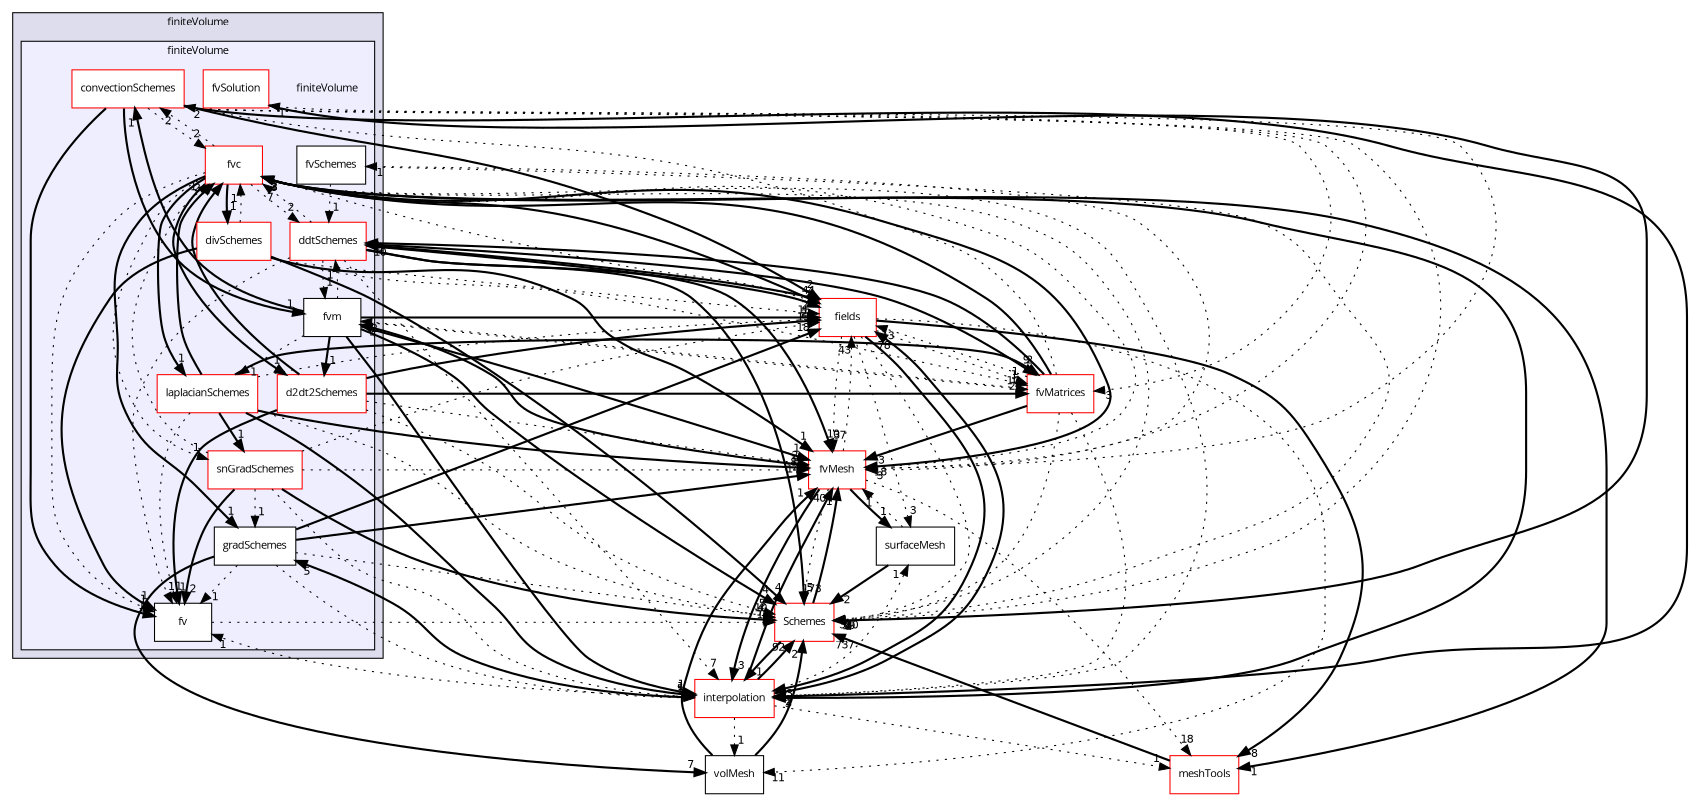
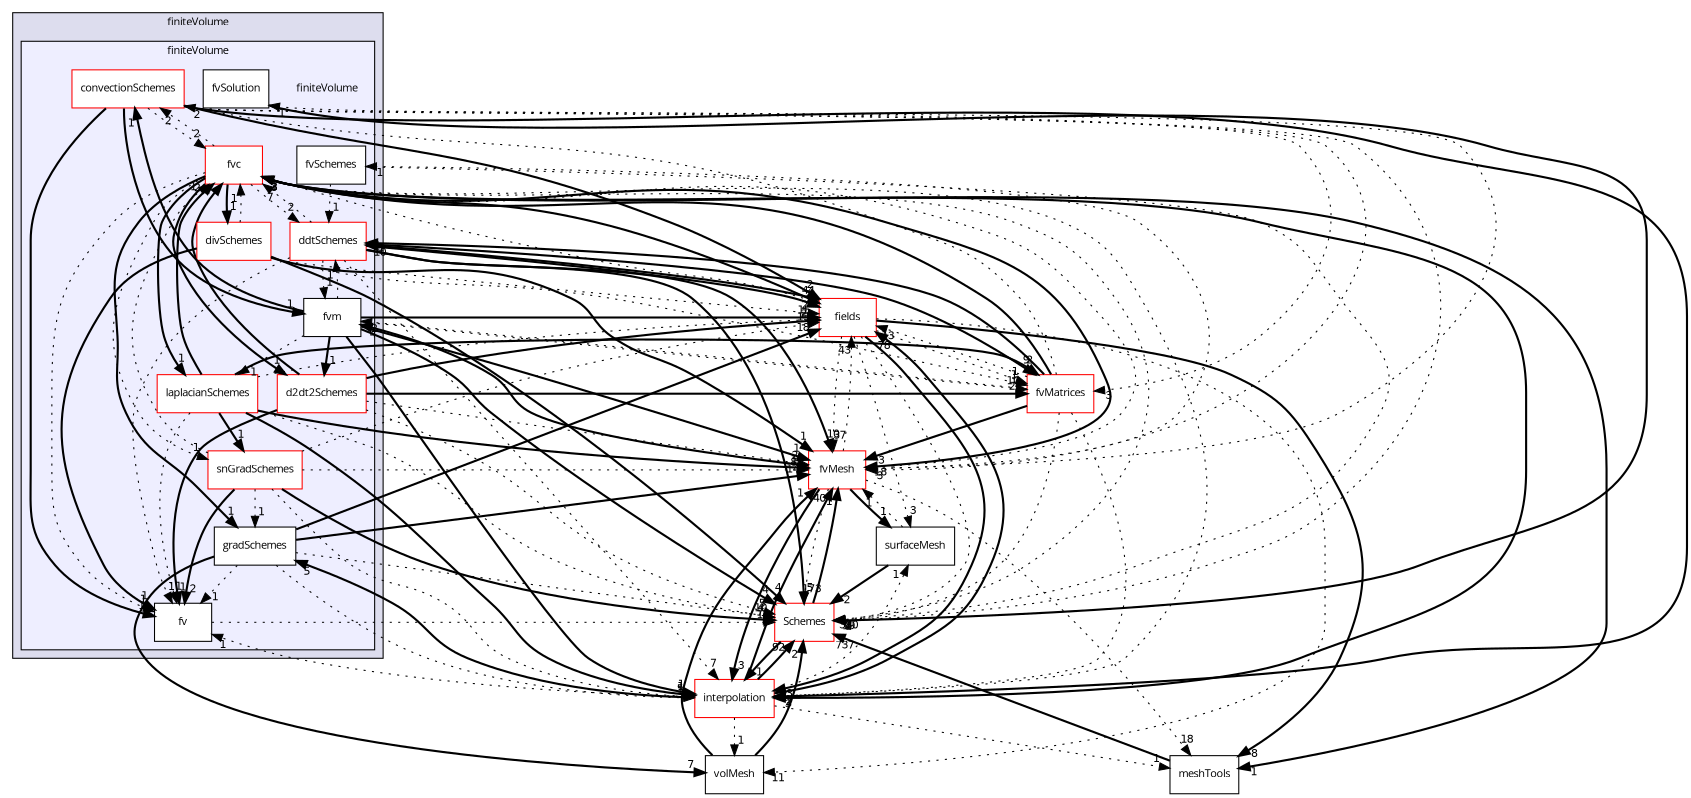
node "fvSolution": color red -> black
node "meshTools": color red -> black
